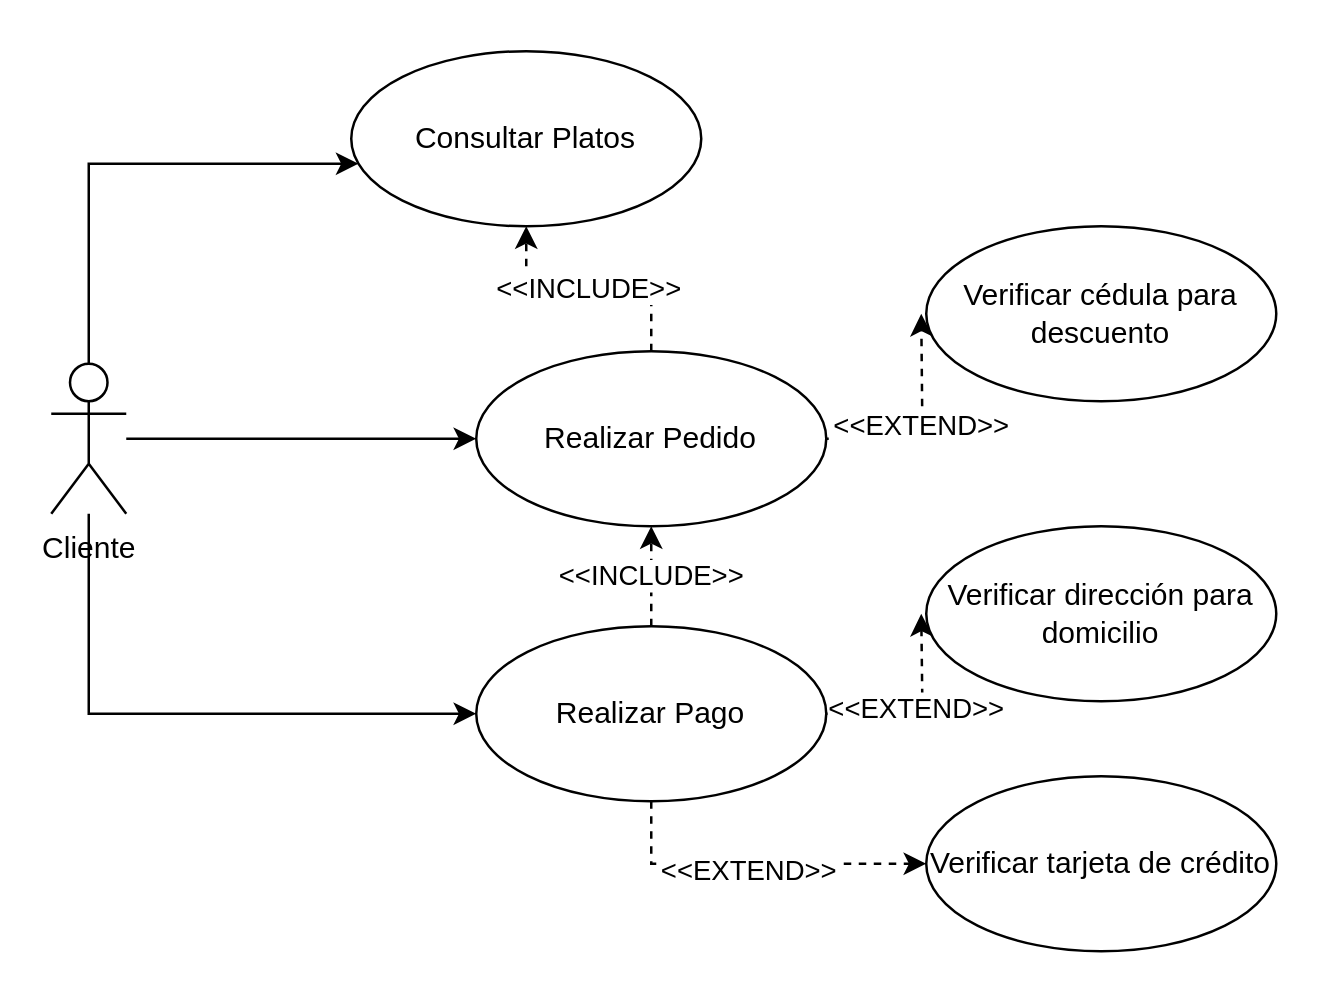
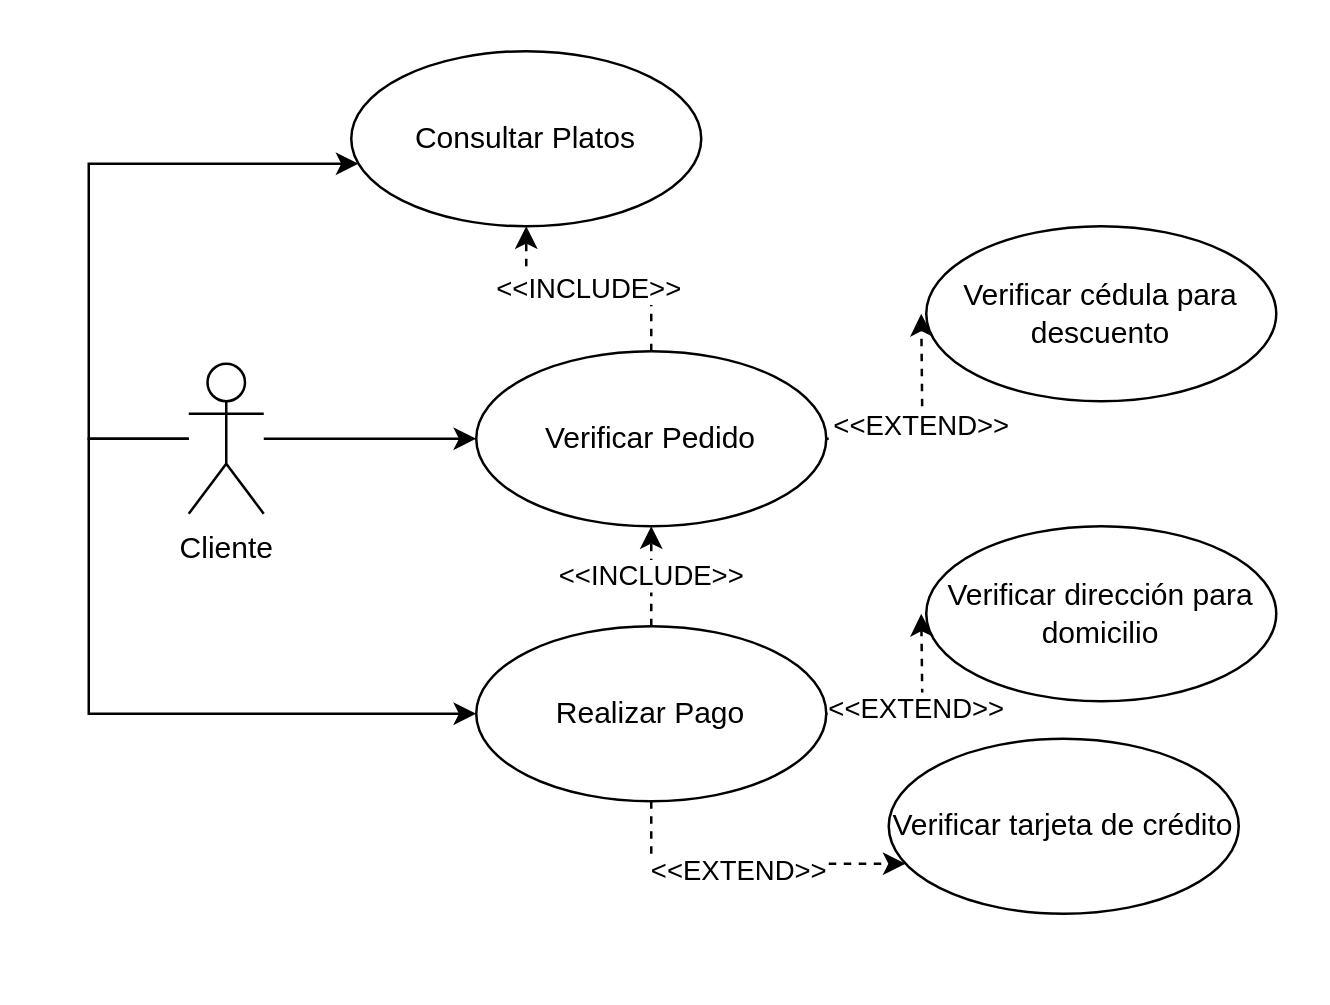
node "Cliente": moved (89, 439) -> (226, 439)
node "Realizar Pedido": label "Realizar Pedido" -> "Verificar Pedido"
node "Verificar tarjeta de crédito": moved (1101, 864) -> (1064, 826)
